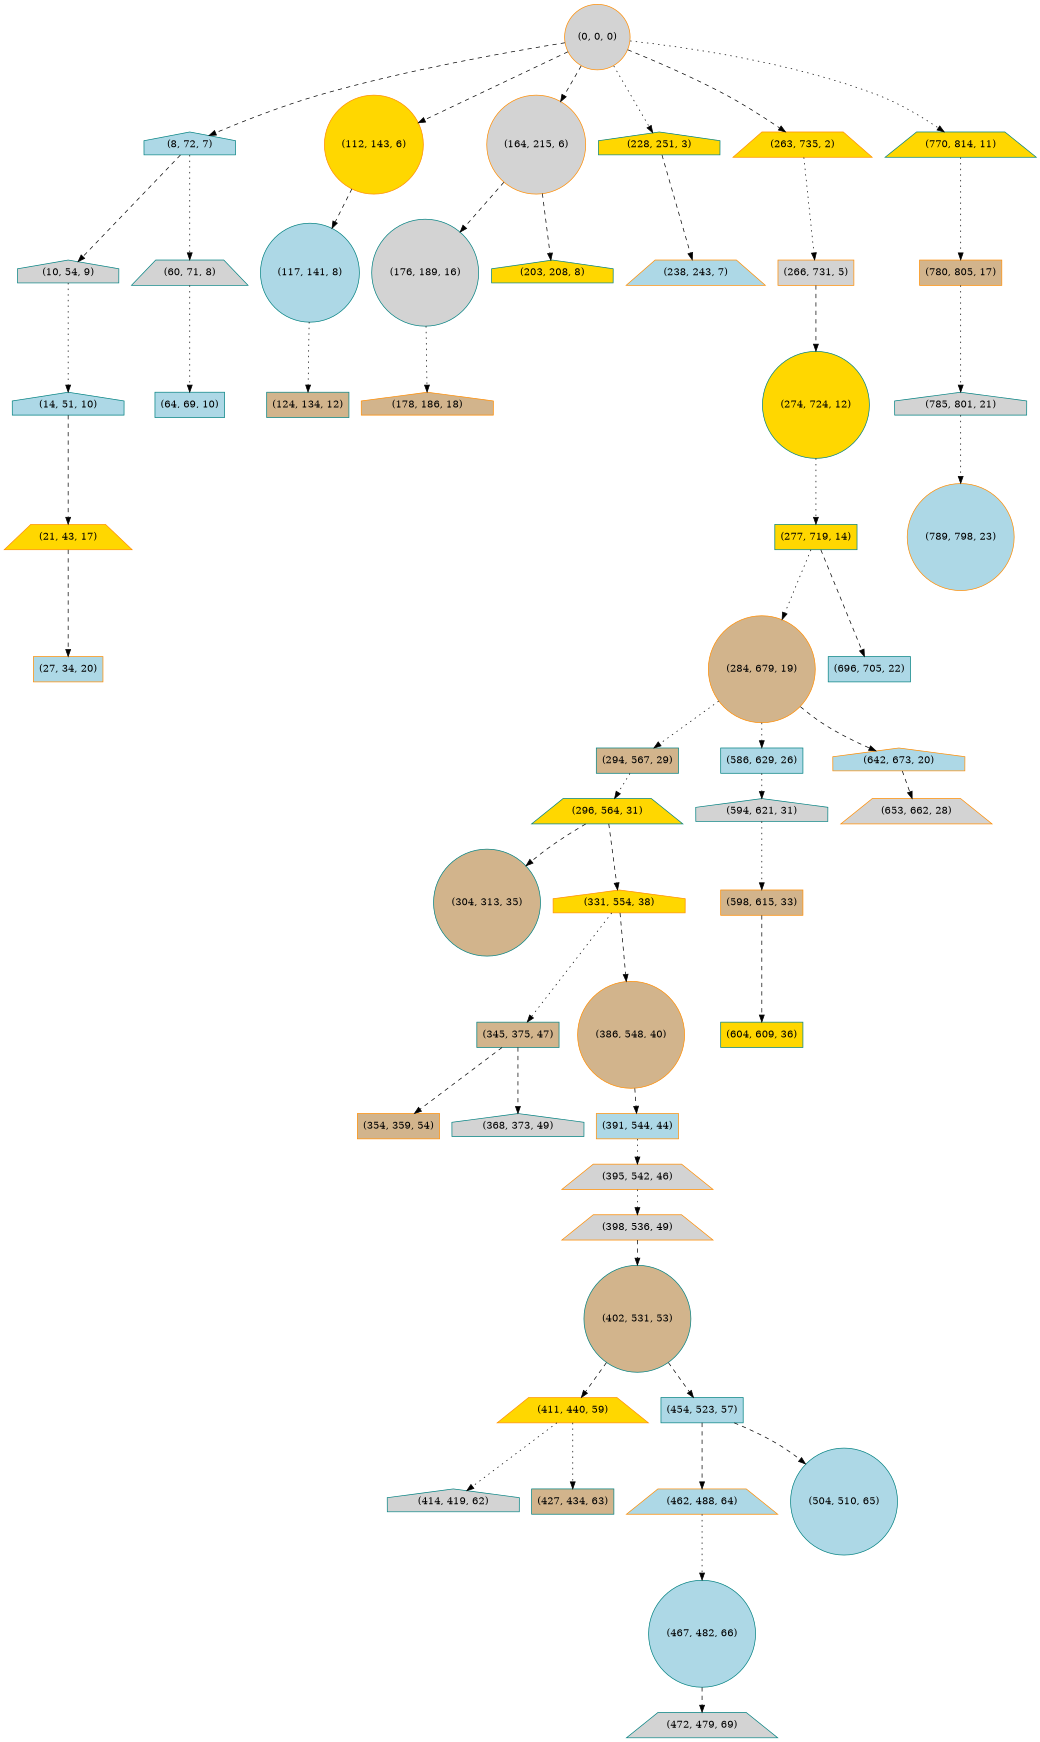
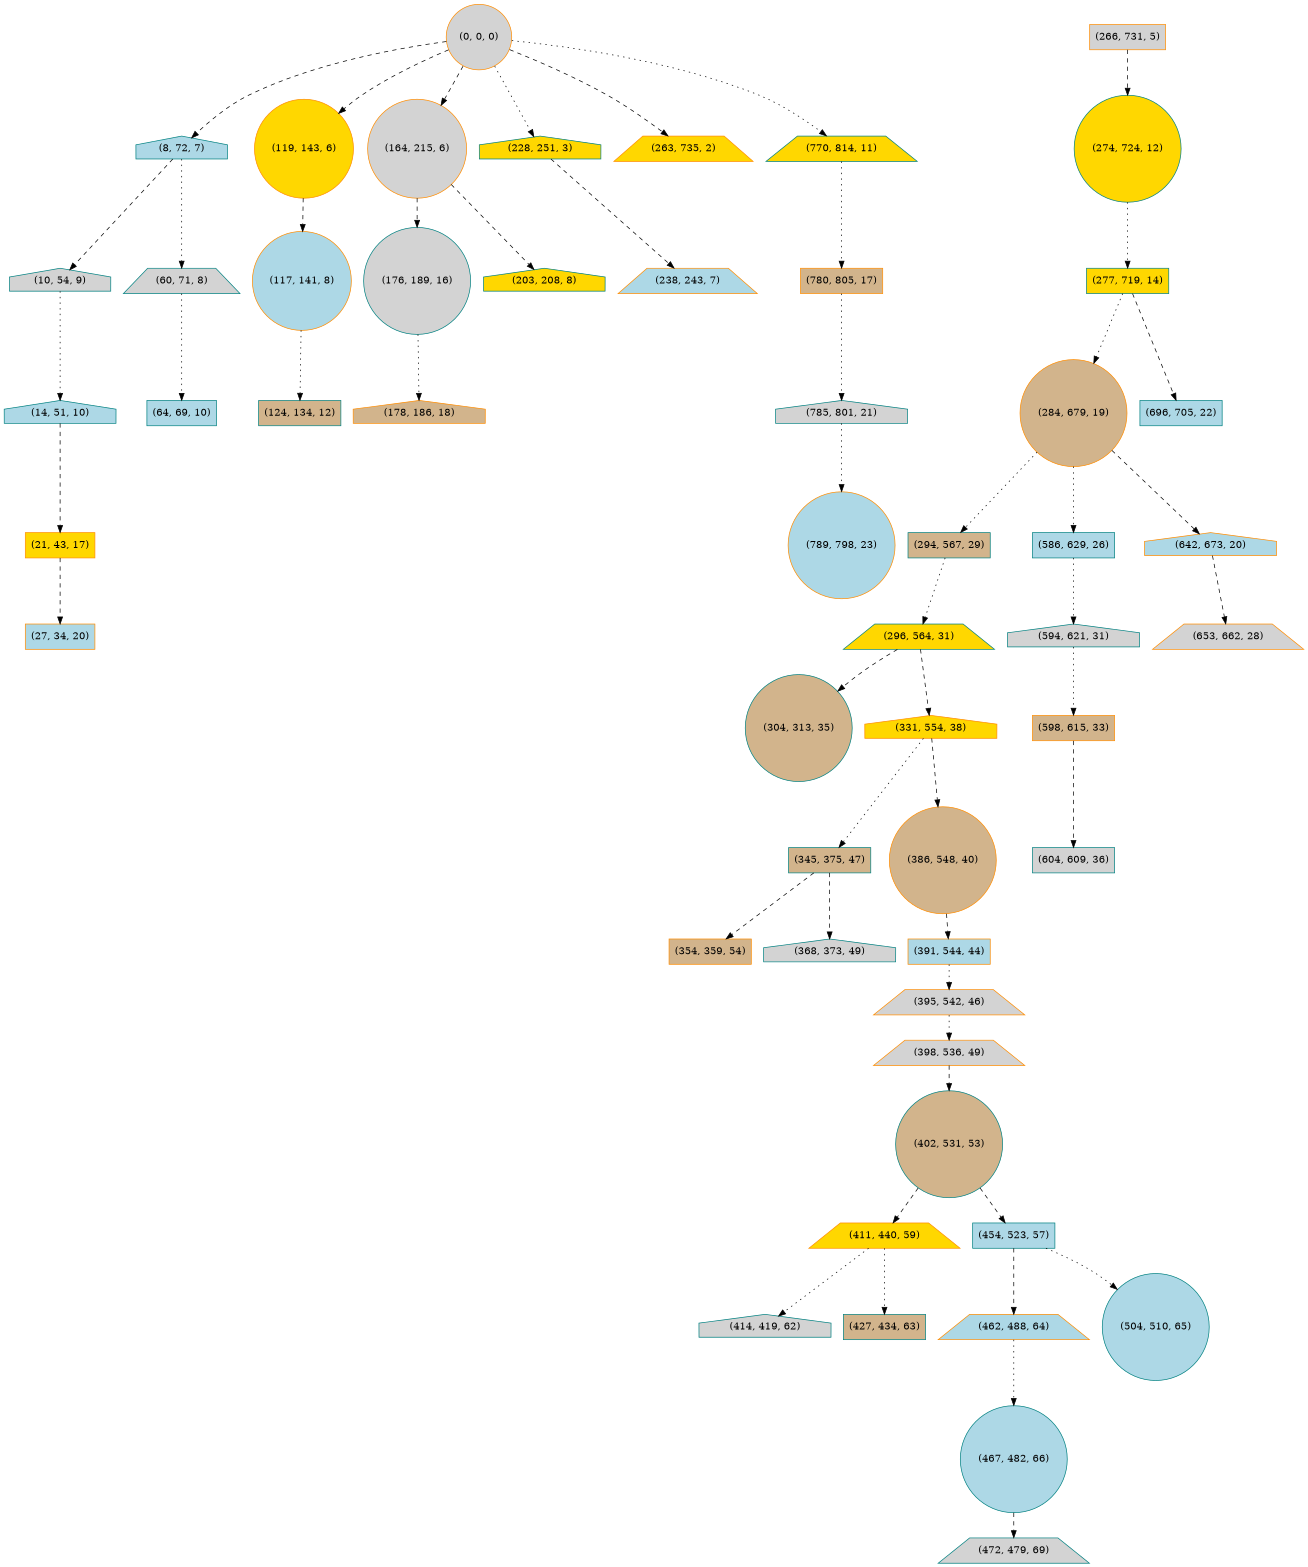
node "(112, 143, 6)": label "(112, 143, 6)" -> "(119, 143, 6)"
edge "(263, 735, 2)" -> "(266, 731, 5)": removed
node "(117, 141, 8)": color teal -> darkorange
node "(21, 43, 17)": shape trapezium -> box
node "(604, 609, 36)": fillcolor gold -> lightgrey
edge "(454, 523, 57)" -> "(504, 510, 65)": style dashed -> dotted
